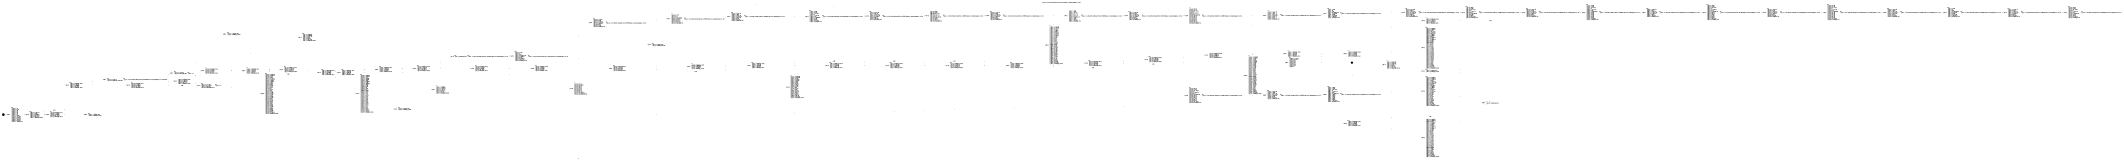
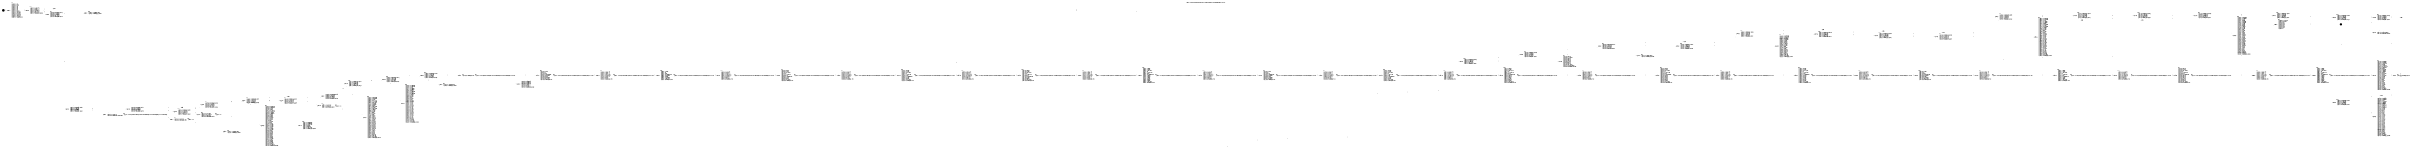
node "0x40185b [27]": removed
node "0x401fcb [32]": added
node "0x40191e [13]": added
